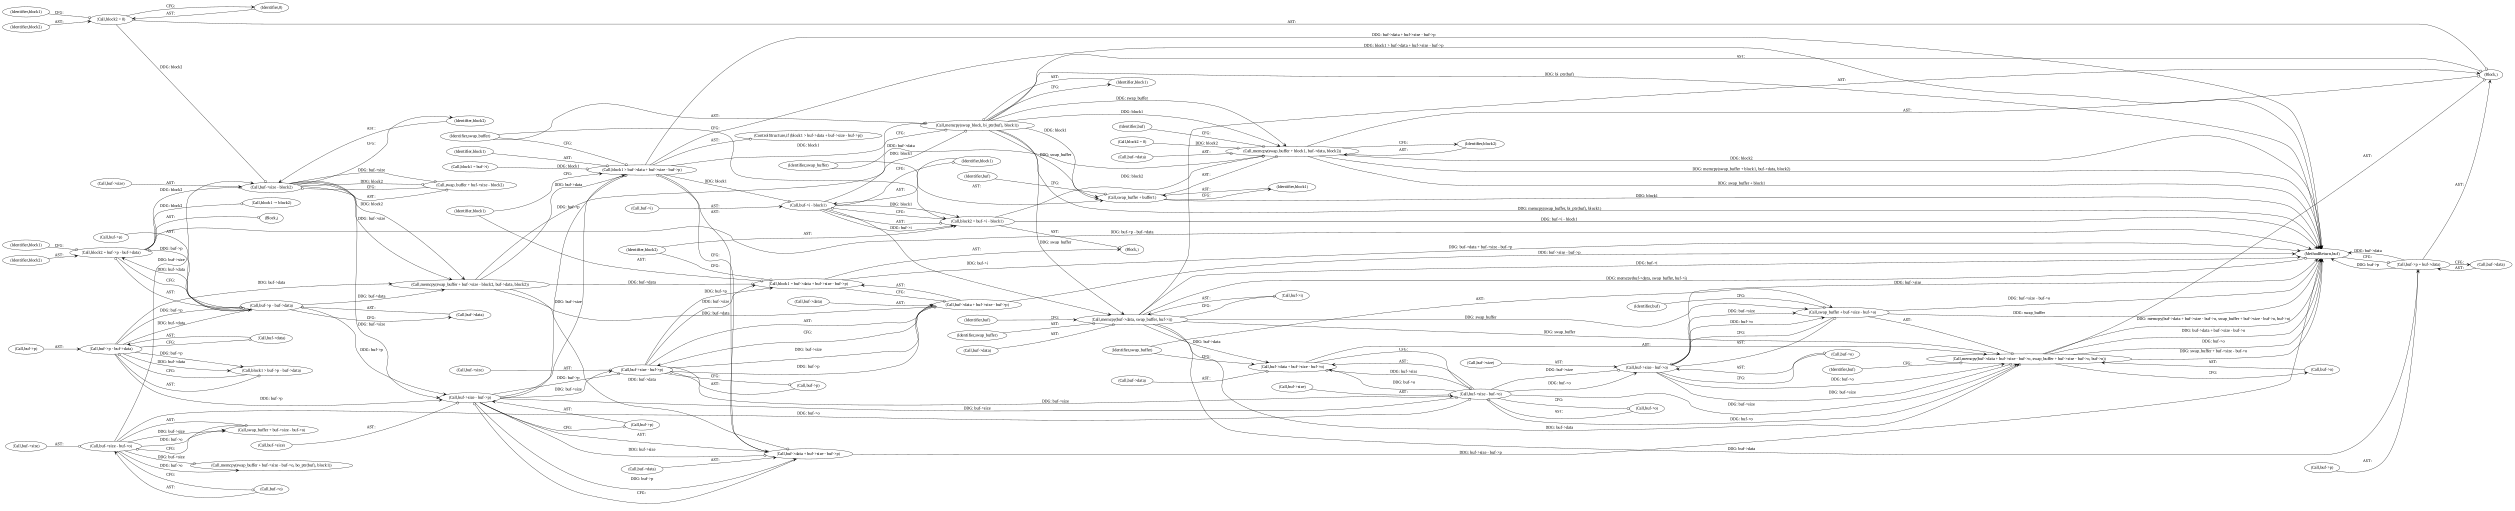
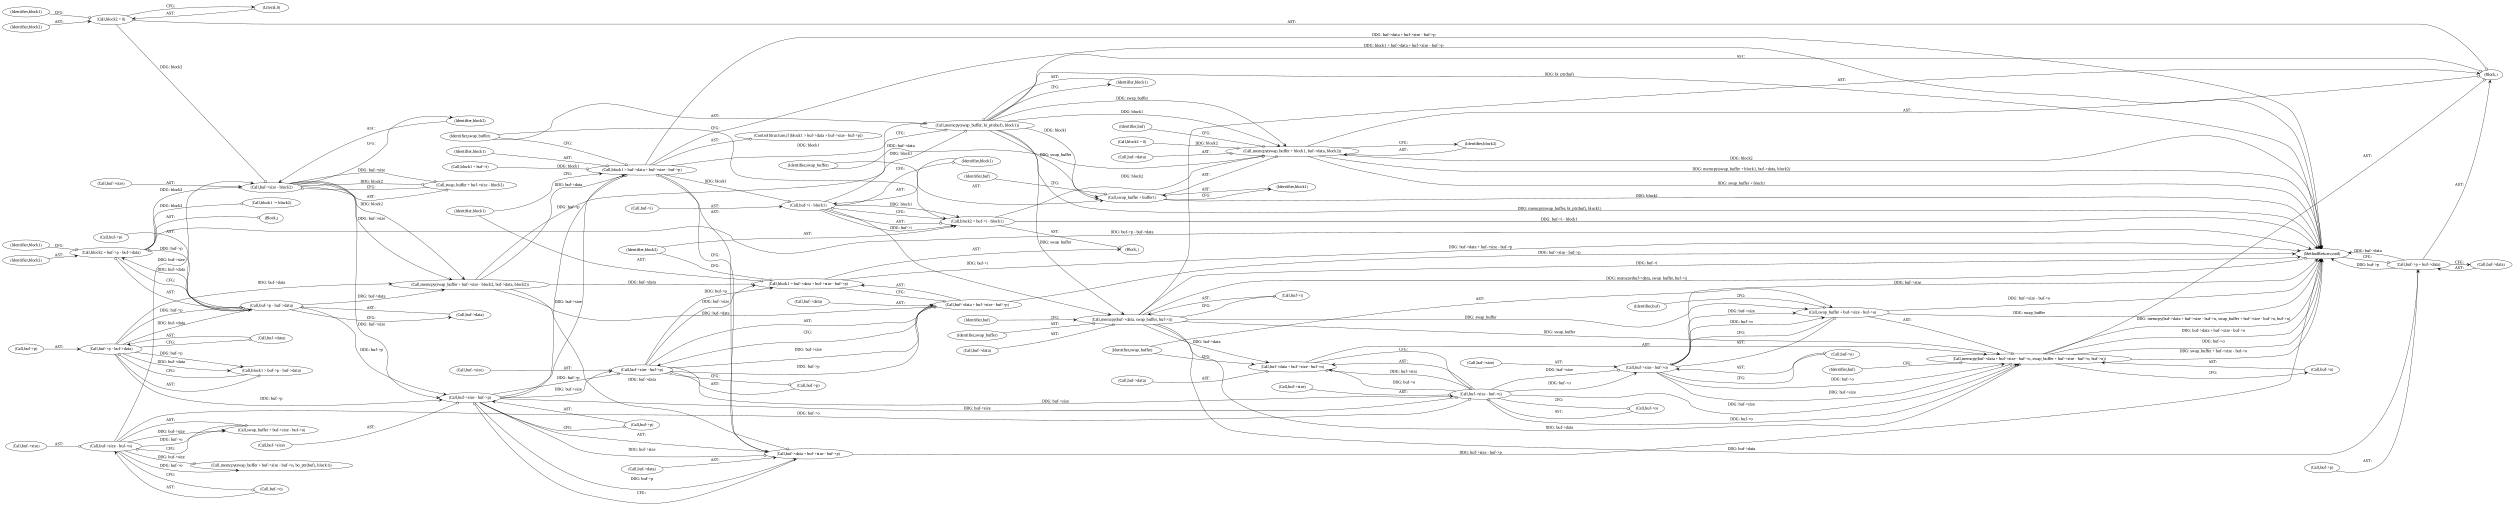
node "(Identifier,0)": label "(Identifier,0)" -> "(Literal,0)"
node "(Call,memcpy(swap_block, bi_ptr(buf), block1))": label "(Call,memcpy(swap_block, bi_ptr(buf), block1))" -> "(Call,memcpy(swap_buffer, bi_ptr(buf), block1))"
node "(MethodReturn,buf)": label "(MethodReturn,buf)" -> "(MethodReturn,void)"
